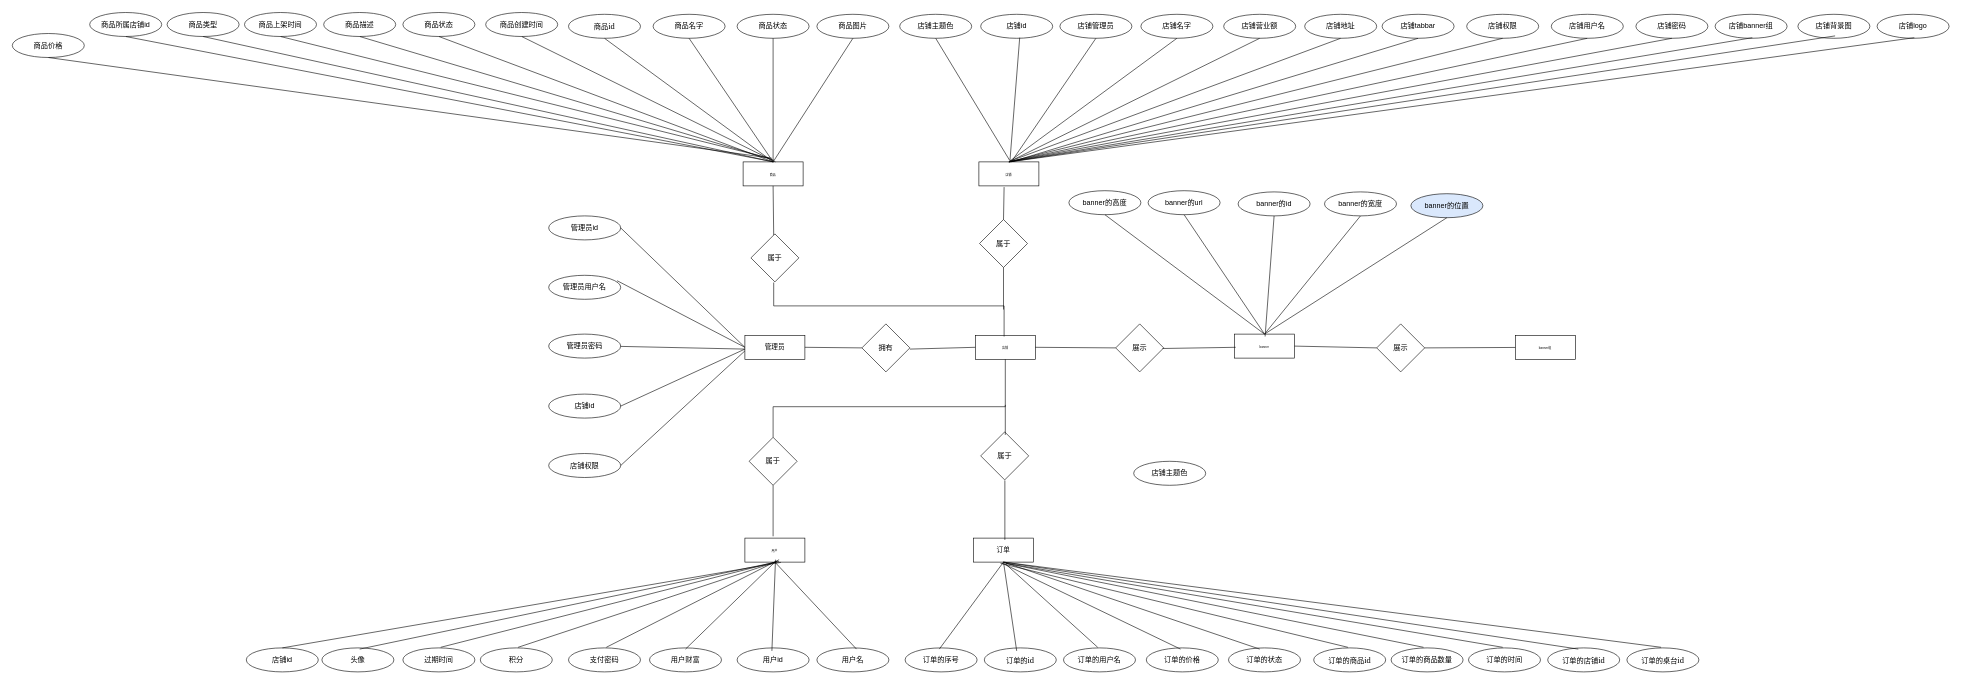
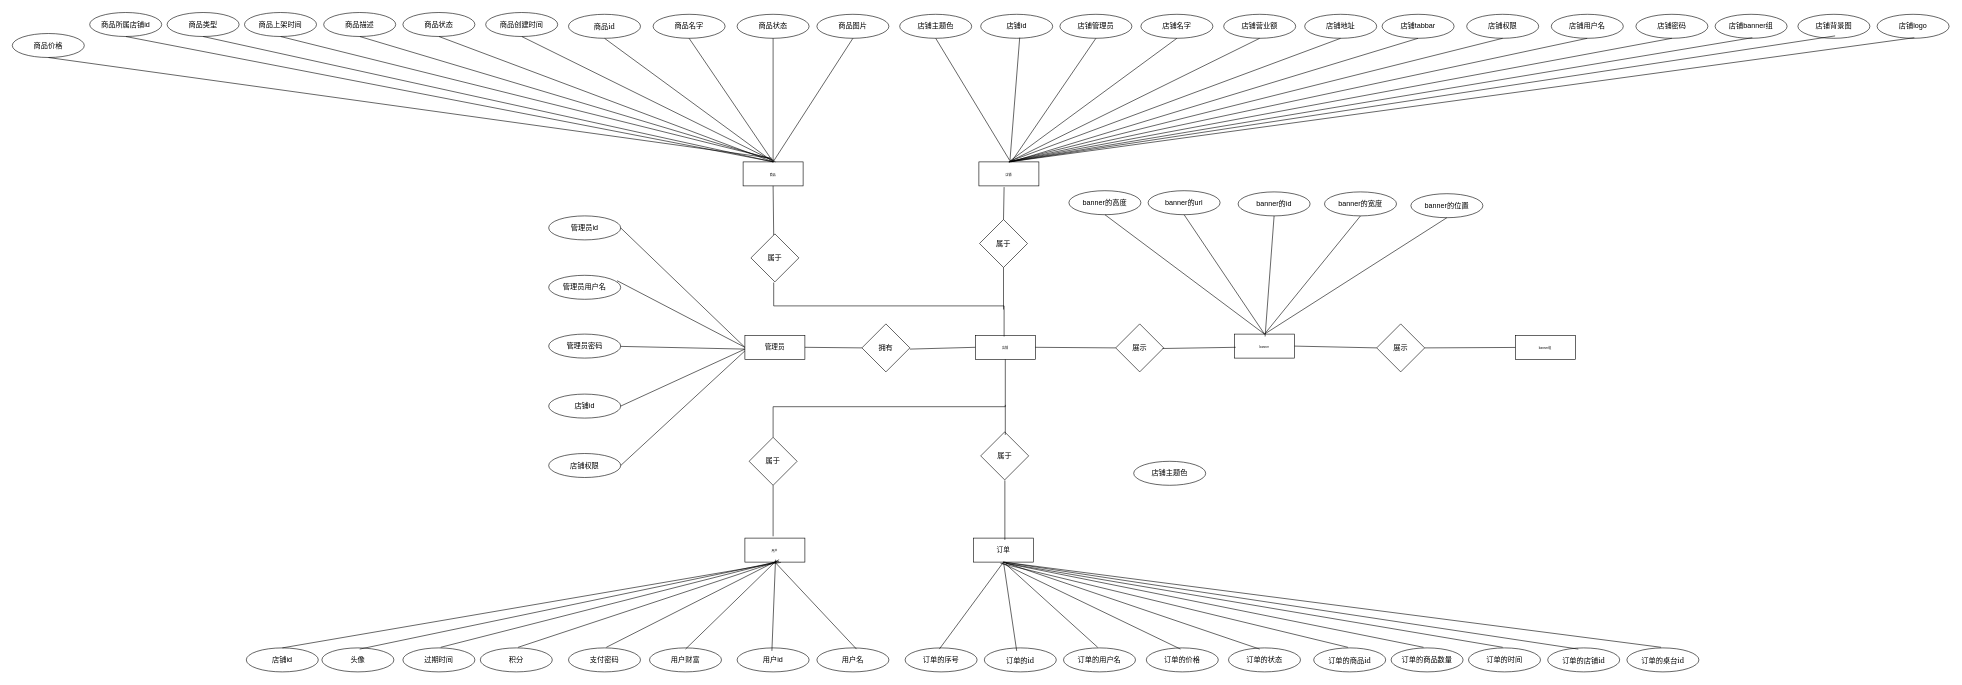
node "banner的位置": fillcolor #dae8fc -> #ffffff
